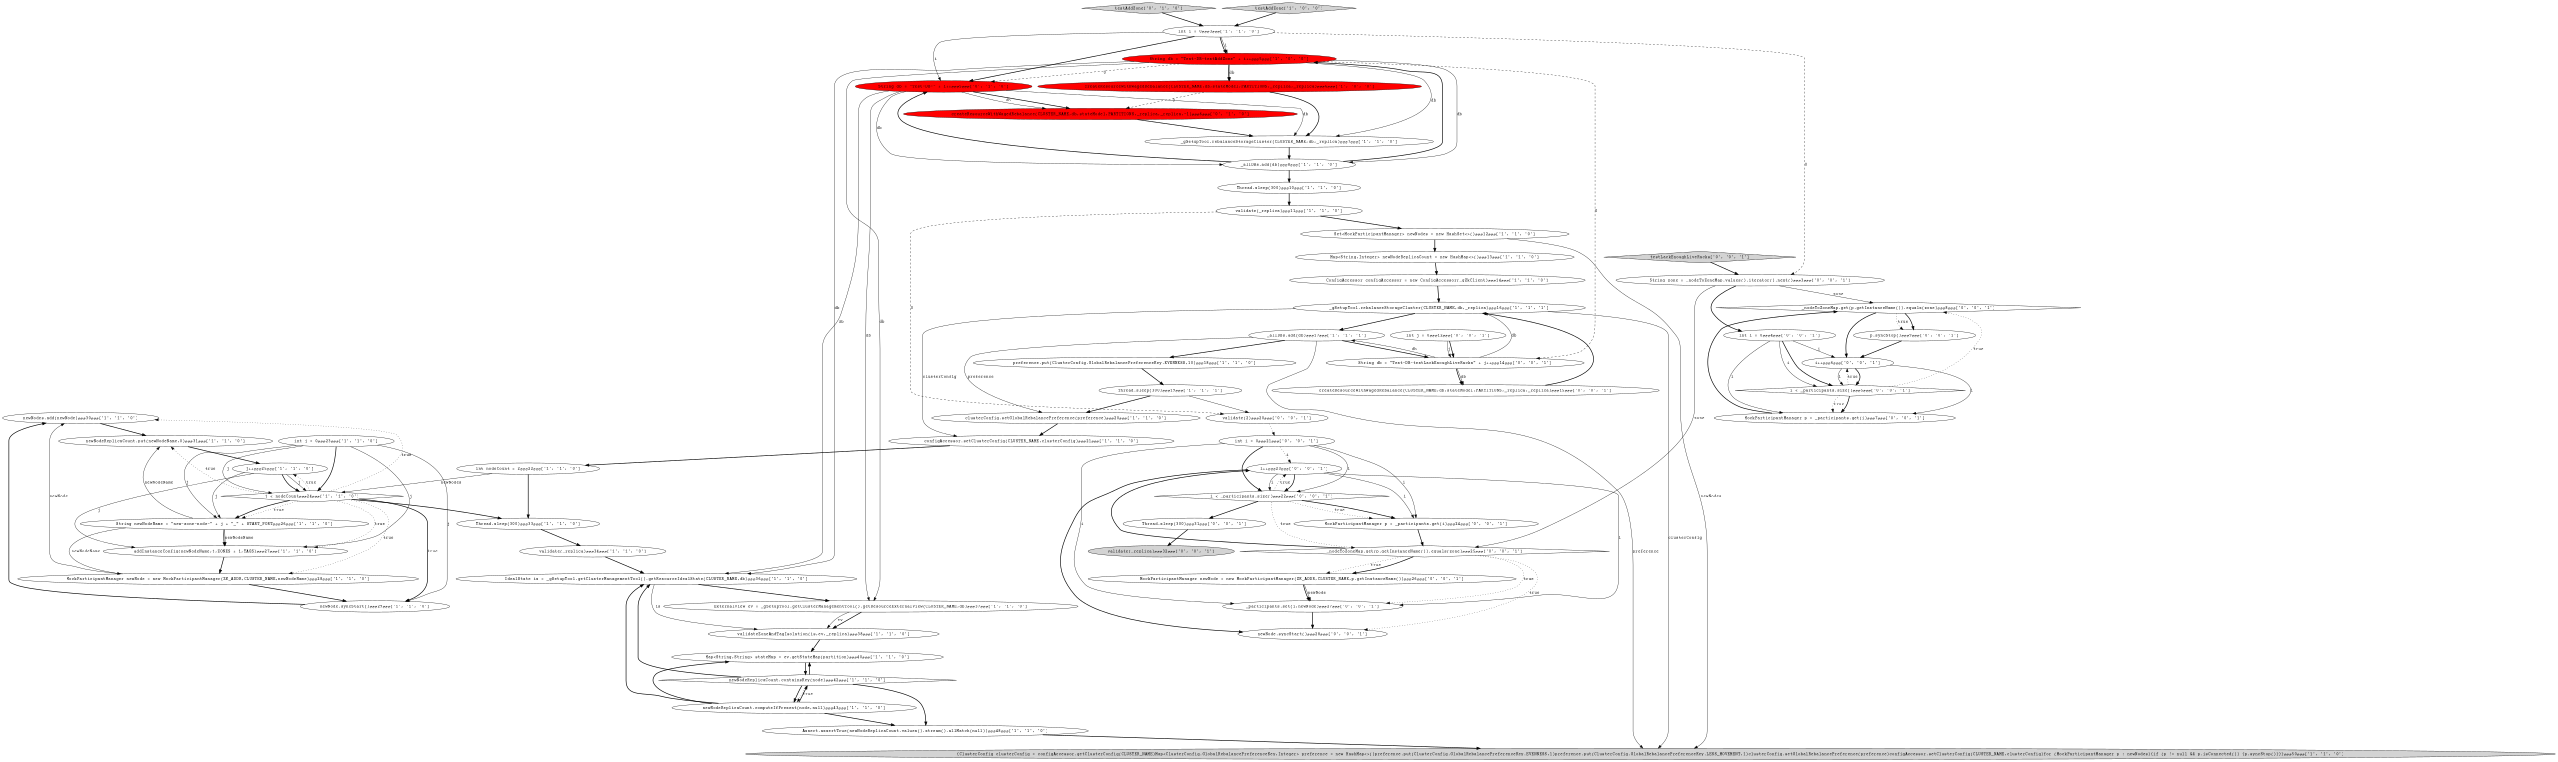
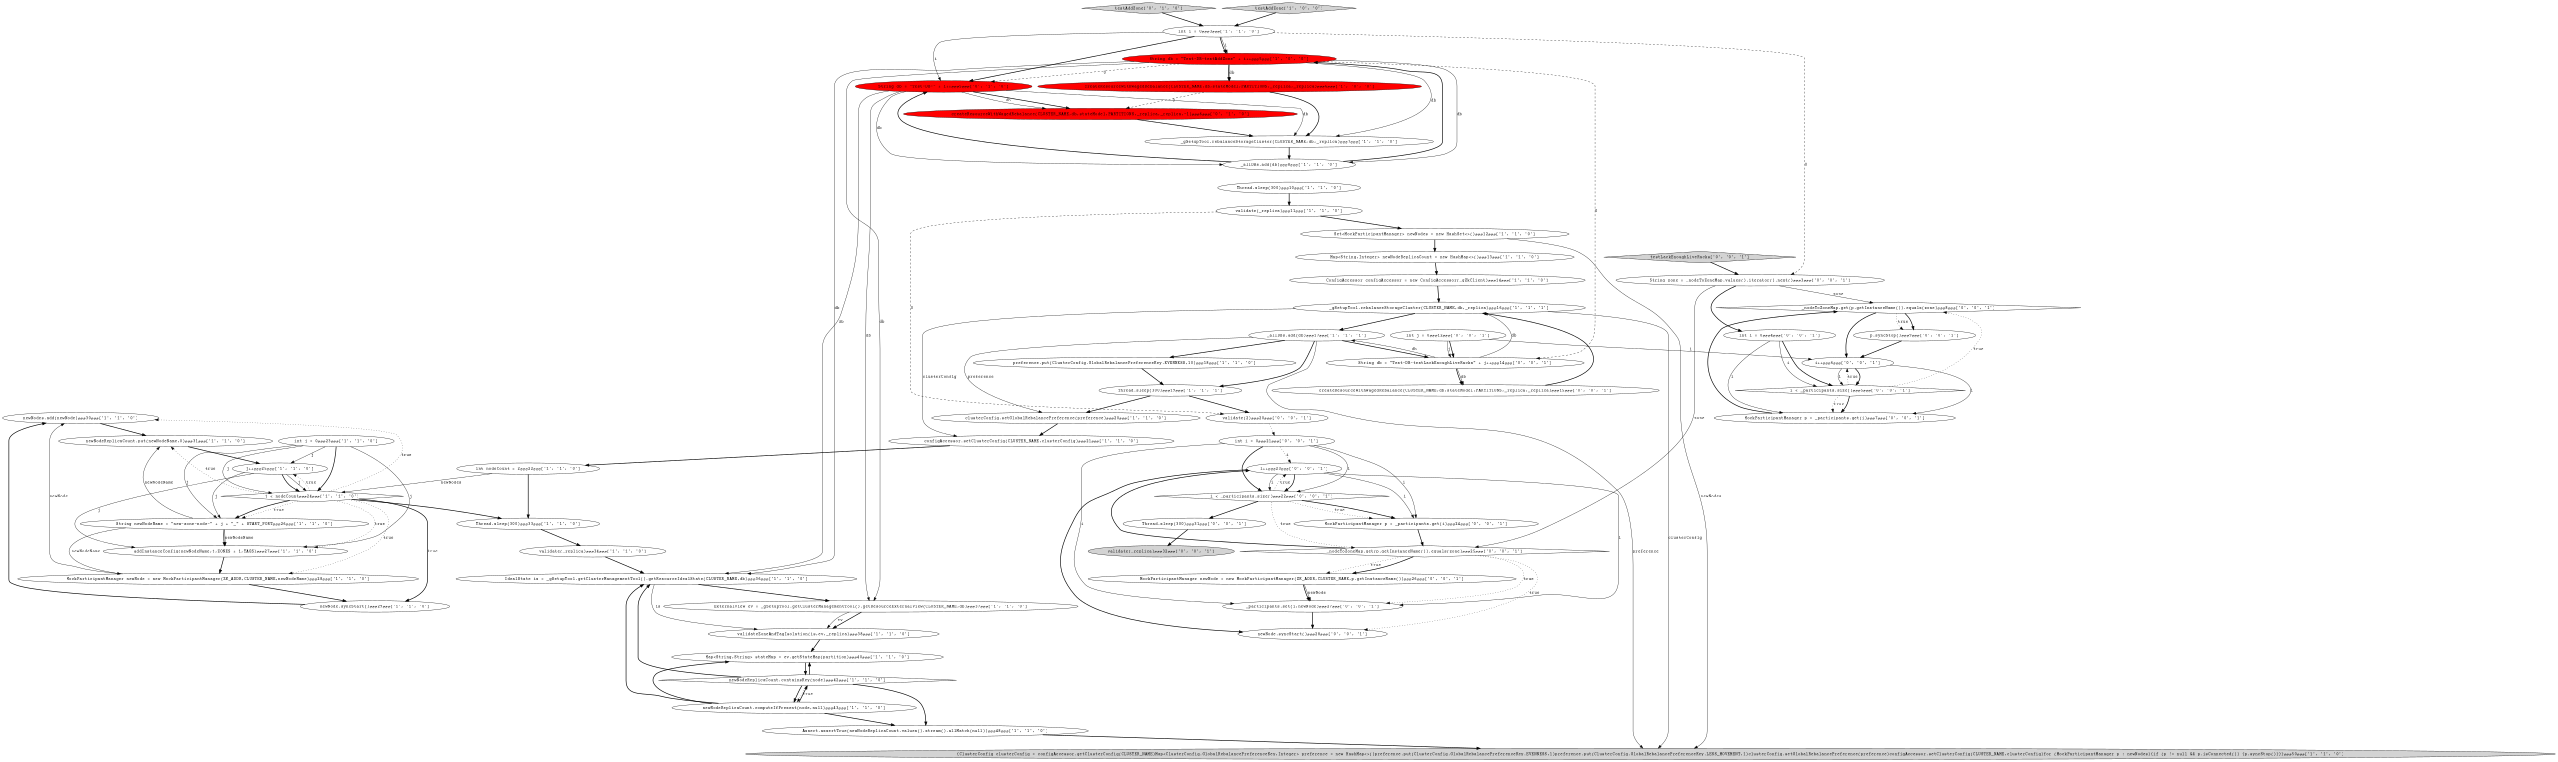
edge "_allDBs.add(db)@@@8@@@['1', '1', '0']" -> "Thread.sleep(300)@@@10@@@['1', '1', '0']": removed
edge "int i = 0@@@4@@@['0', '0', '1']" -> "i++@@@6@@@['0', '0', '1']": now "int j = 0@@@12@@@['0', '0', '1']" -> "i++@@@6@@@['0', '0', '1']"
edge "_allDBs.add(db)@@@17@@@['1', '1', '1']" -> "Thread.sleep(300)@@@19@@@['1', '1', '1']": added
edge "Thread.sleep(300)@@@19@@@['1', '1', '1']" -> "validate(2)@@@20@@@['0', '0', '1']": style solid -> bold
edge "int j = 0@@@23@@@['1', '1', '0']" -> "newNode.syncStart()@@@29@@@['1', '1', '0']": now "int j = 0@@@23@@@['1', '1', '0']" -> "j++@@@25@@@['1', '1', '0']"
